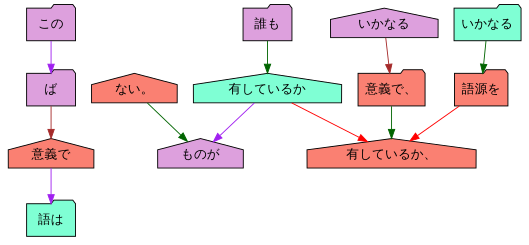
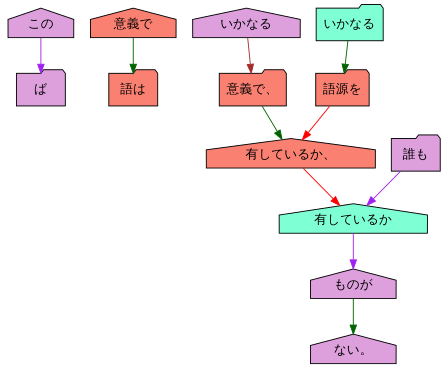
node "この": shape folder -> house
edge "誰も" -> "有しているか": color darkgreen -> purple
node "ない。": fillcolor salmon -> plum
edge "ば" -> "意義で": removed
edge "ない。" -> "ものが": reversed
edge "有しているか" -> "有しているか、": reversed
edge "意義で" -> "語は": color purple -> darkgreen
node "語は": fillcolor aquamarine -> salmon
